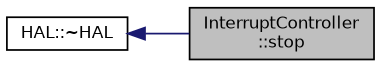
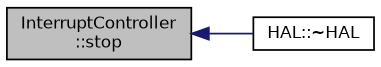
edge "InterruptController ::stop" -> "HAL::~HAL": reversed
